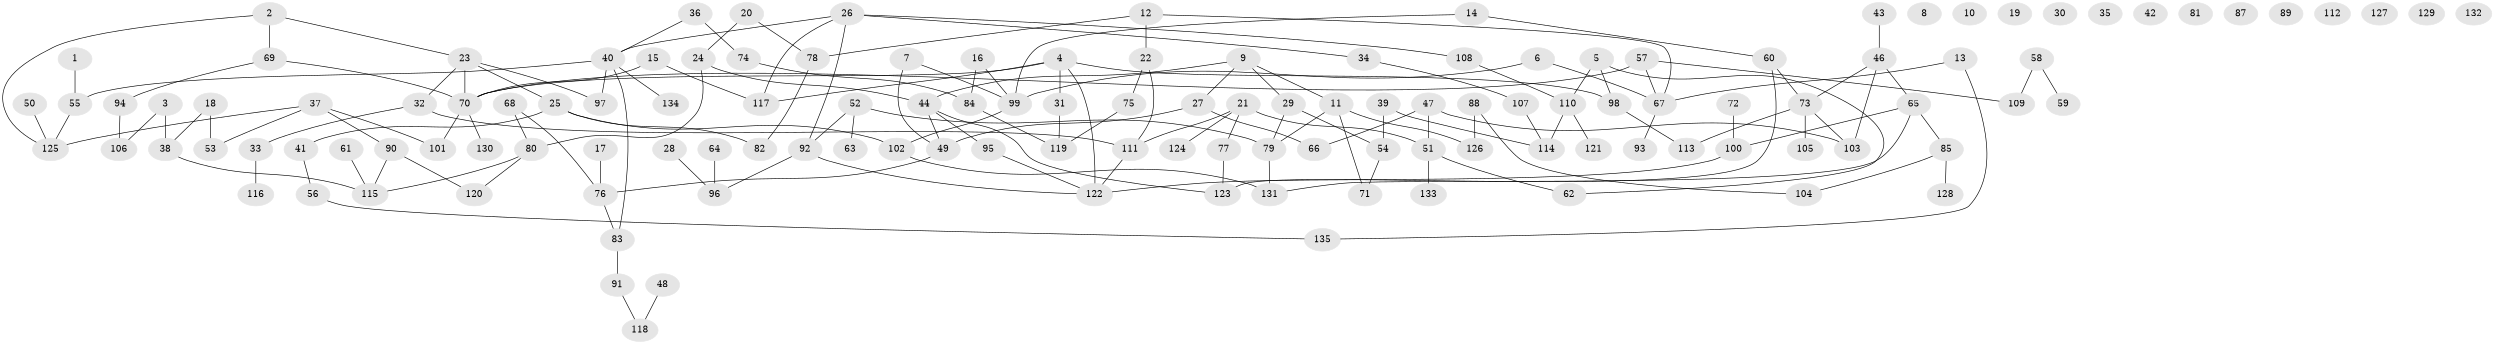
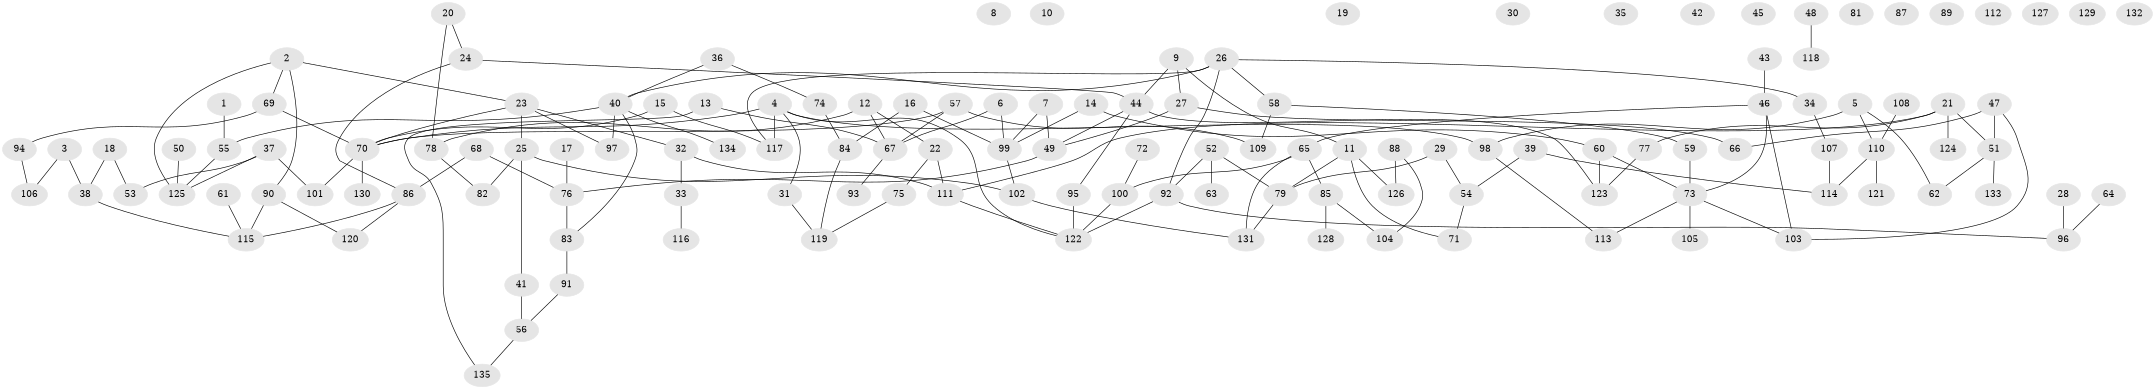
node "45": added
edge "26" -- "108": now "26" -- "58"
edge "9" -- "29": removed
edge "37" -- "90": now "2" -- "90"
node "80": label "80" -> "86"
edge "59" -- "73": added
edge "91" -- "118": now "91" -- "56"
